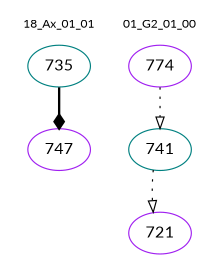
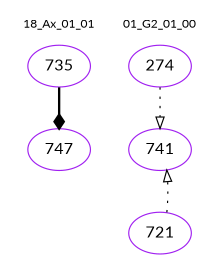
node "735": color teal -> purple
node "774": label "774" -> "274"
node "741": color teal -> purple
edge "741" -> "721": reversed
